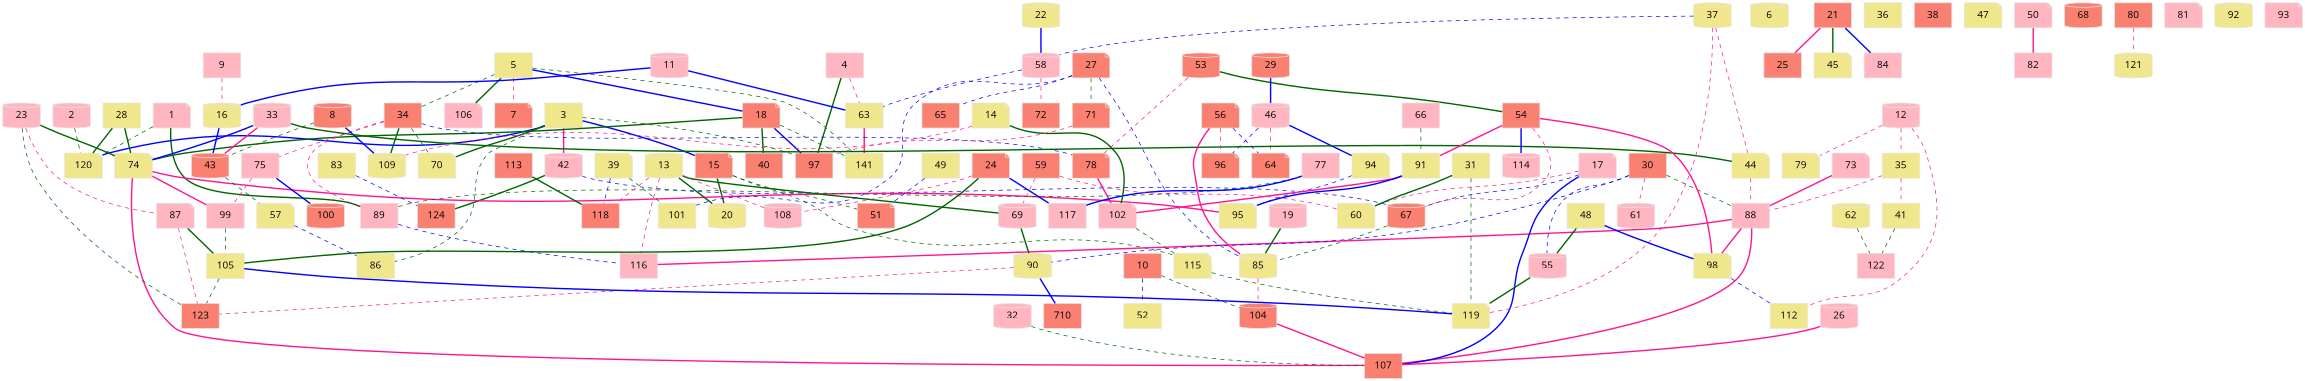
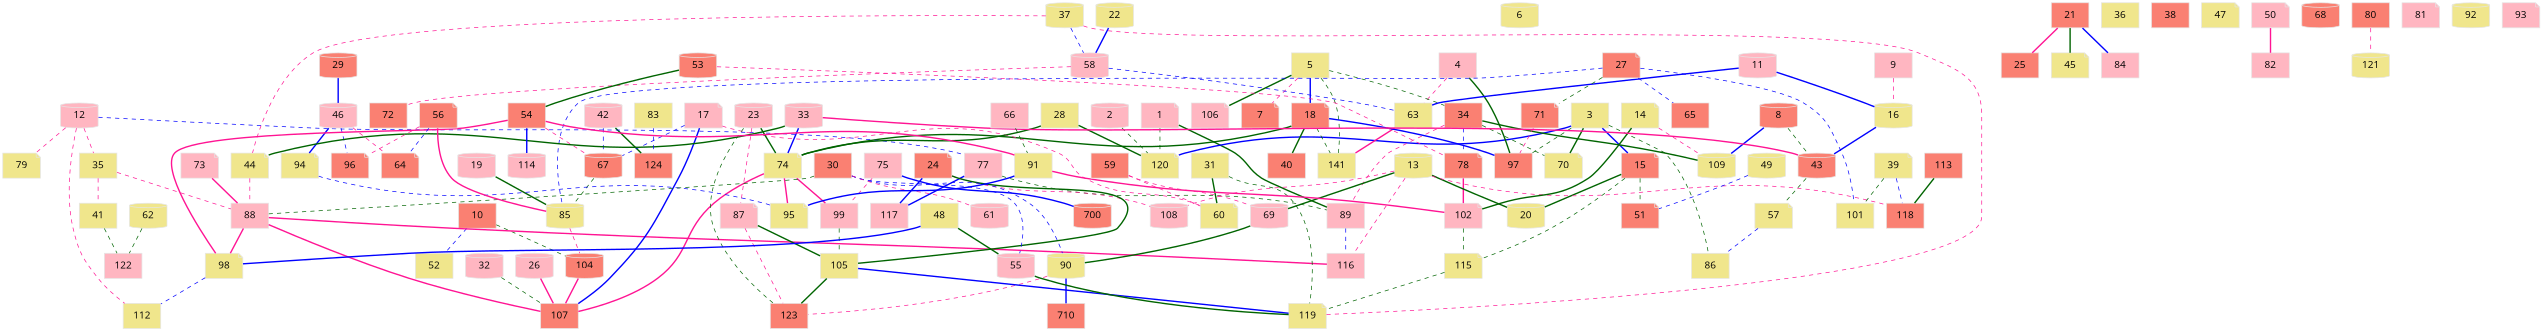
edge "12" -- "77": added
edge "3" -- "42": removed
edge "34" -- "75": removed
node "49": shape box -> cylinder
node "100": label "100" -> "700"
edge "105" -- "123": style dashed -> bold
